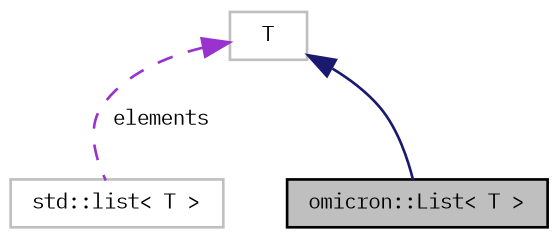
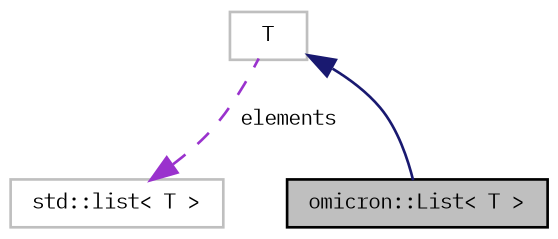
edge "std::list< T >" -> "T": reversed
